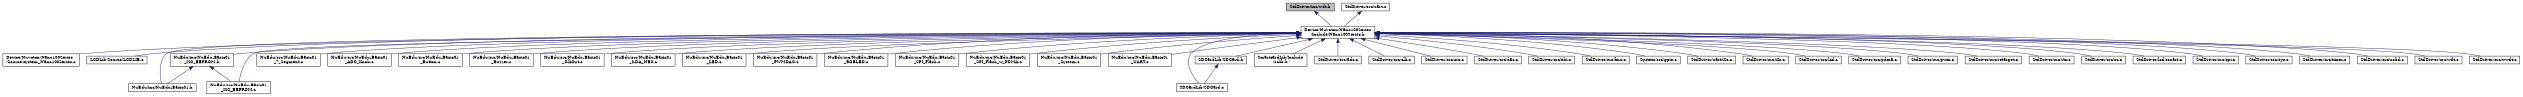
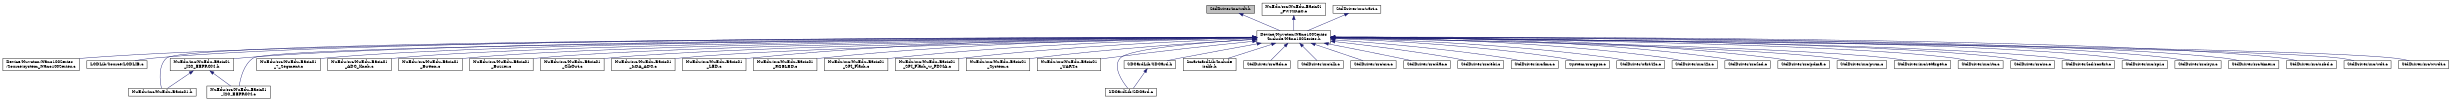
edge "NuEdu/src/NuEdu-Basic01 _PWMDAC.c" -> "Device/Nuvoton/Nano100Series /Include/Nano100Series.h": reversed
node "NuEdu/src/NuEdu-Basic01 _IrDA_NEC.c": label "NuEdu/src/NuEdu-Basic01 _IrDA_NEC.c" -> "NuEdu/src/NuEdu-Basic01 _IrDA_ADC.c"
